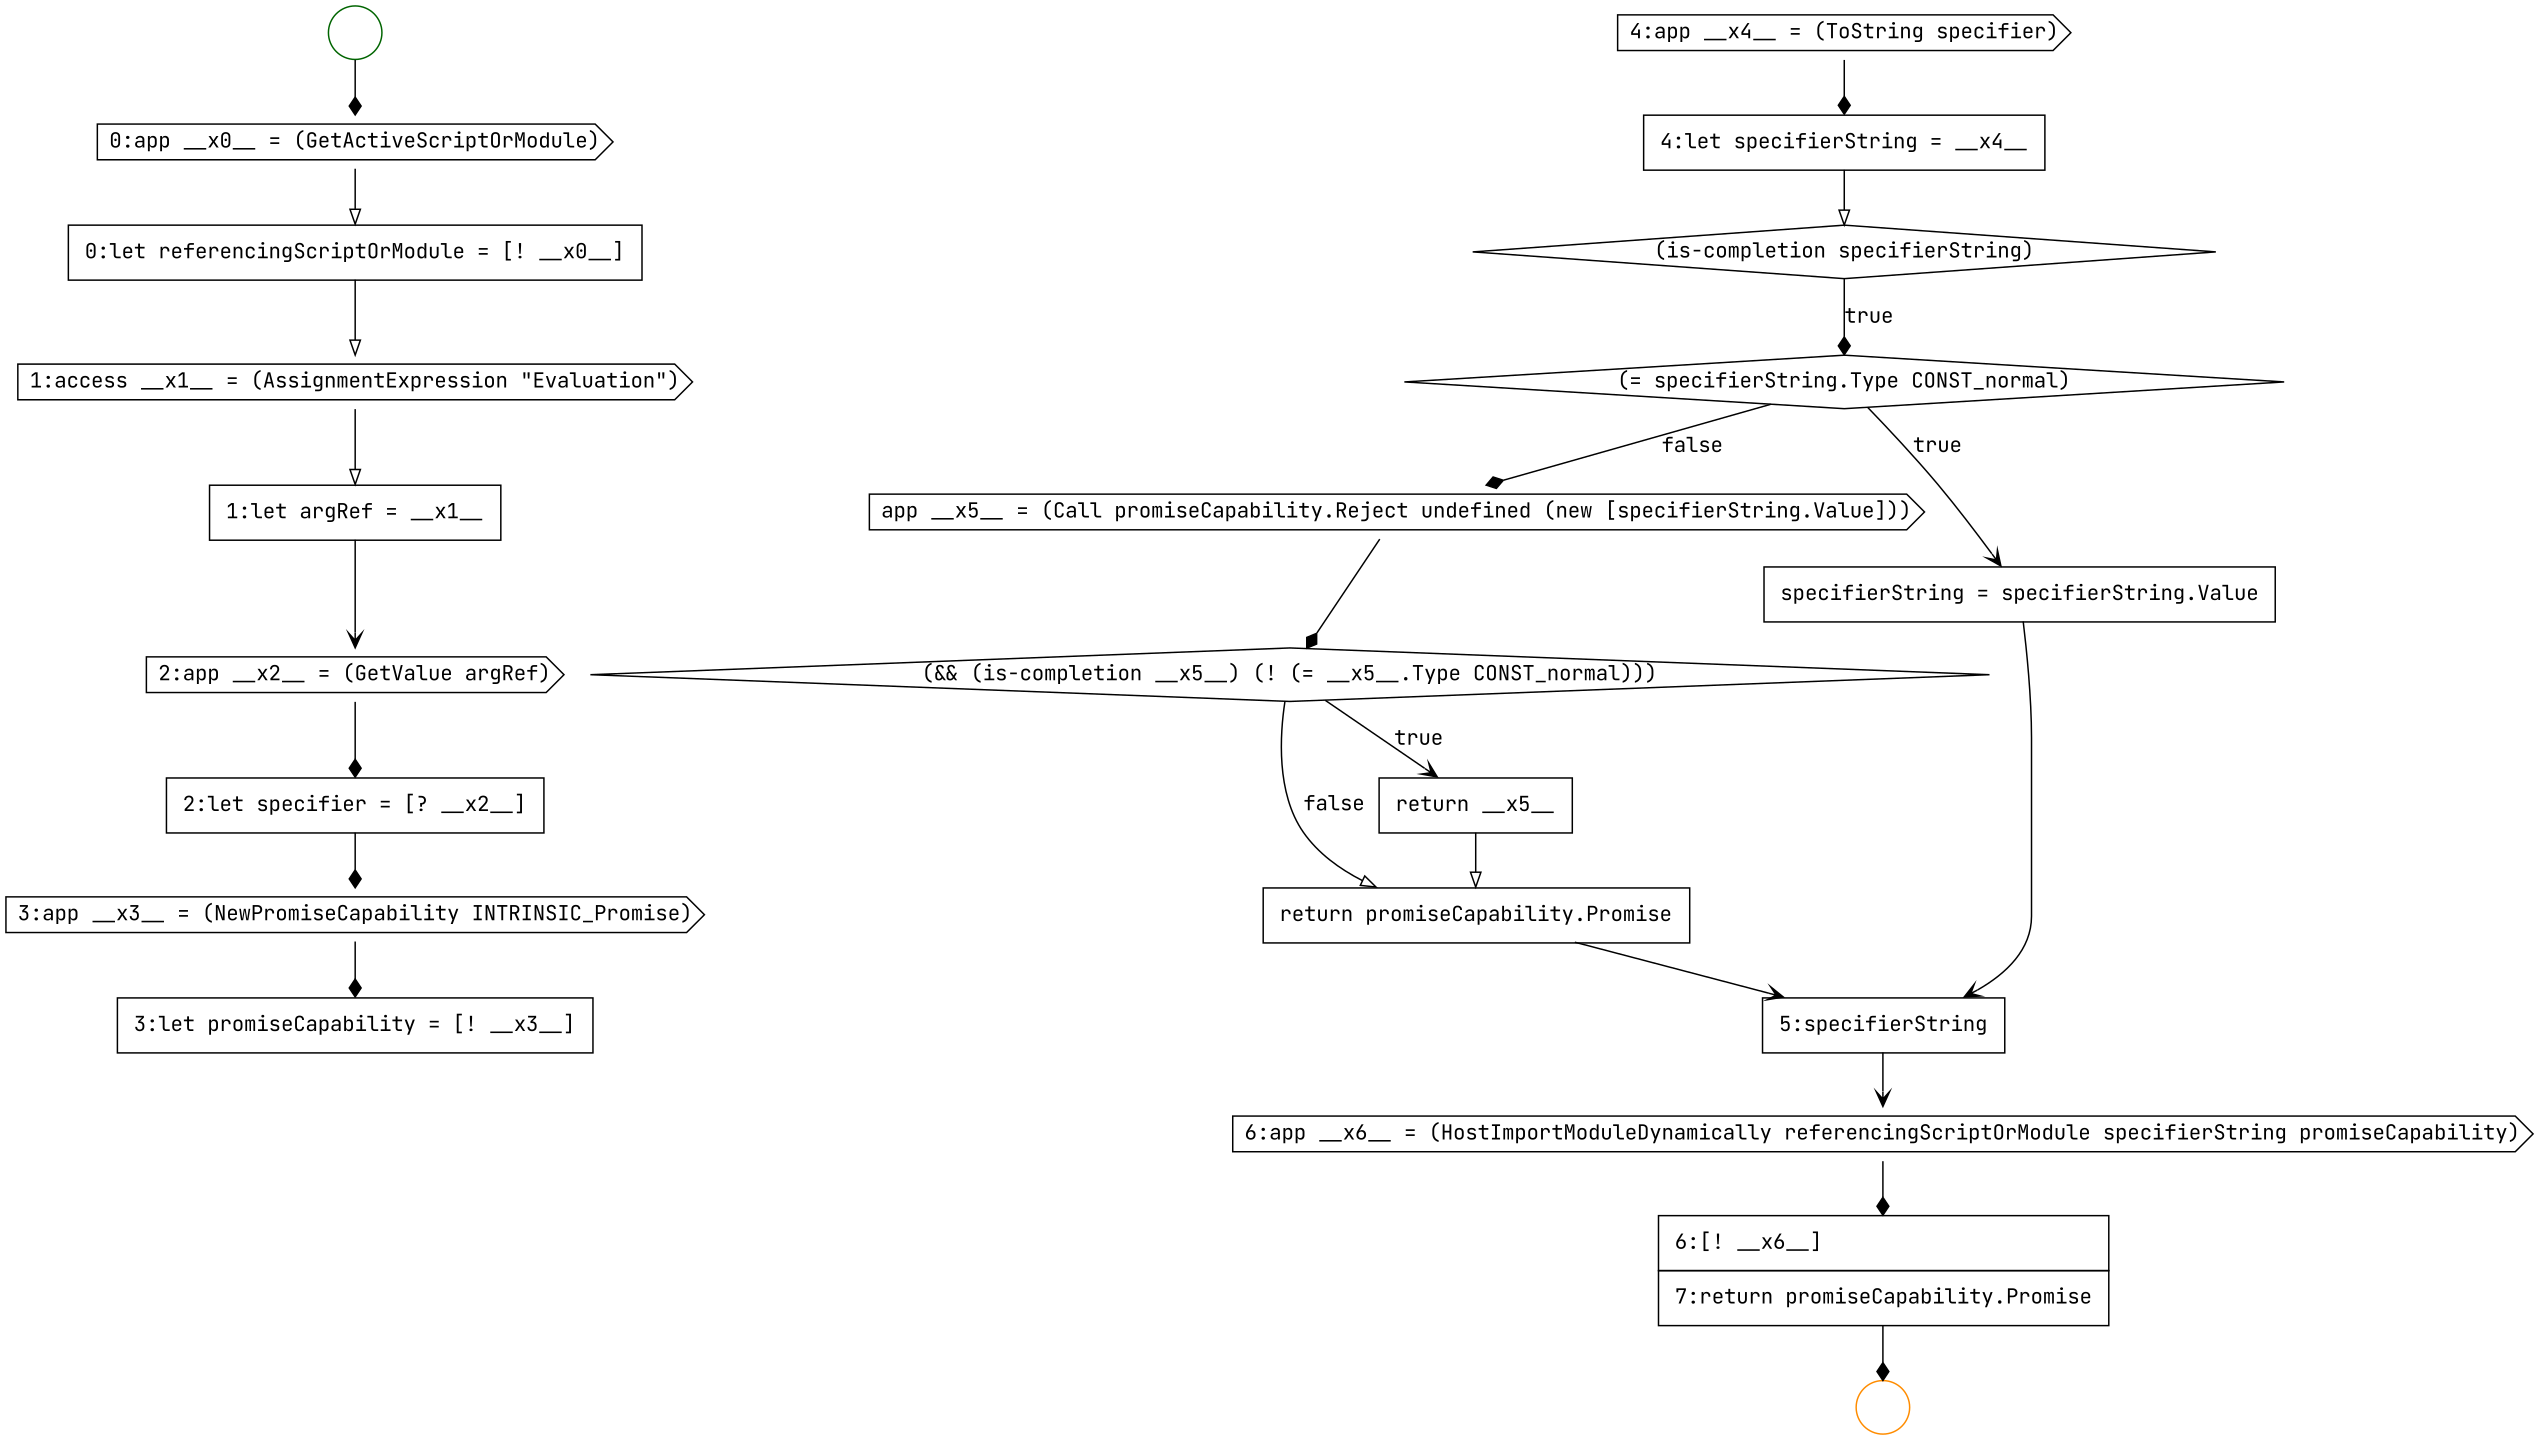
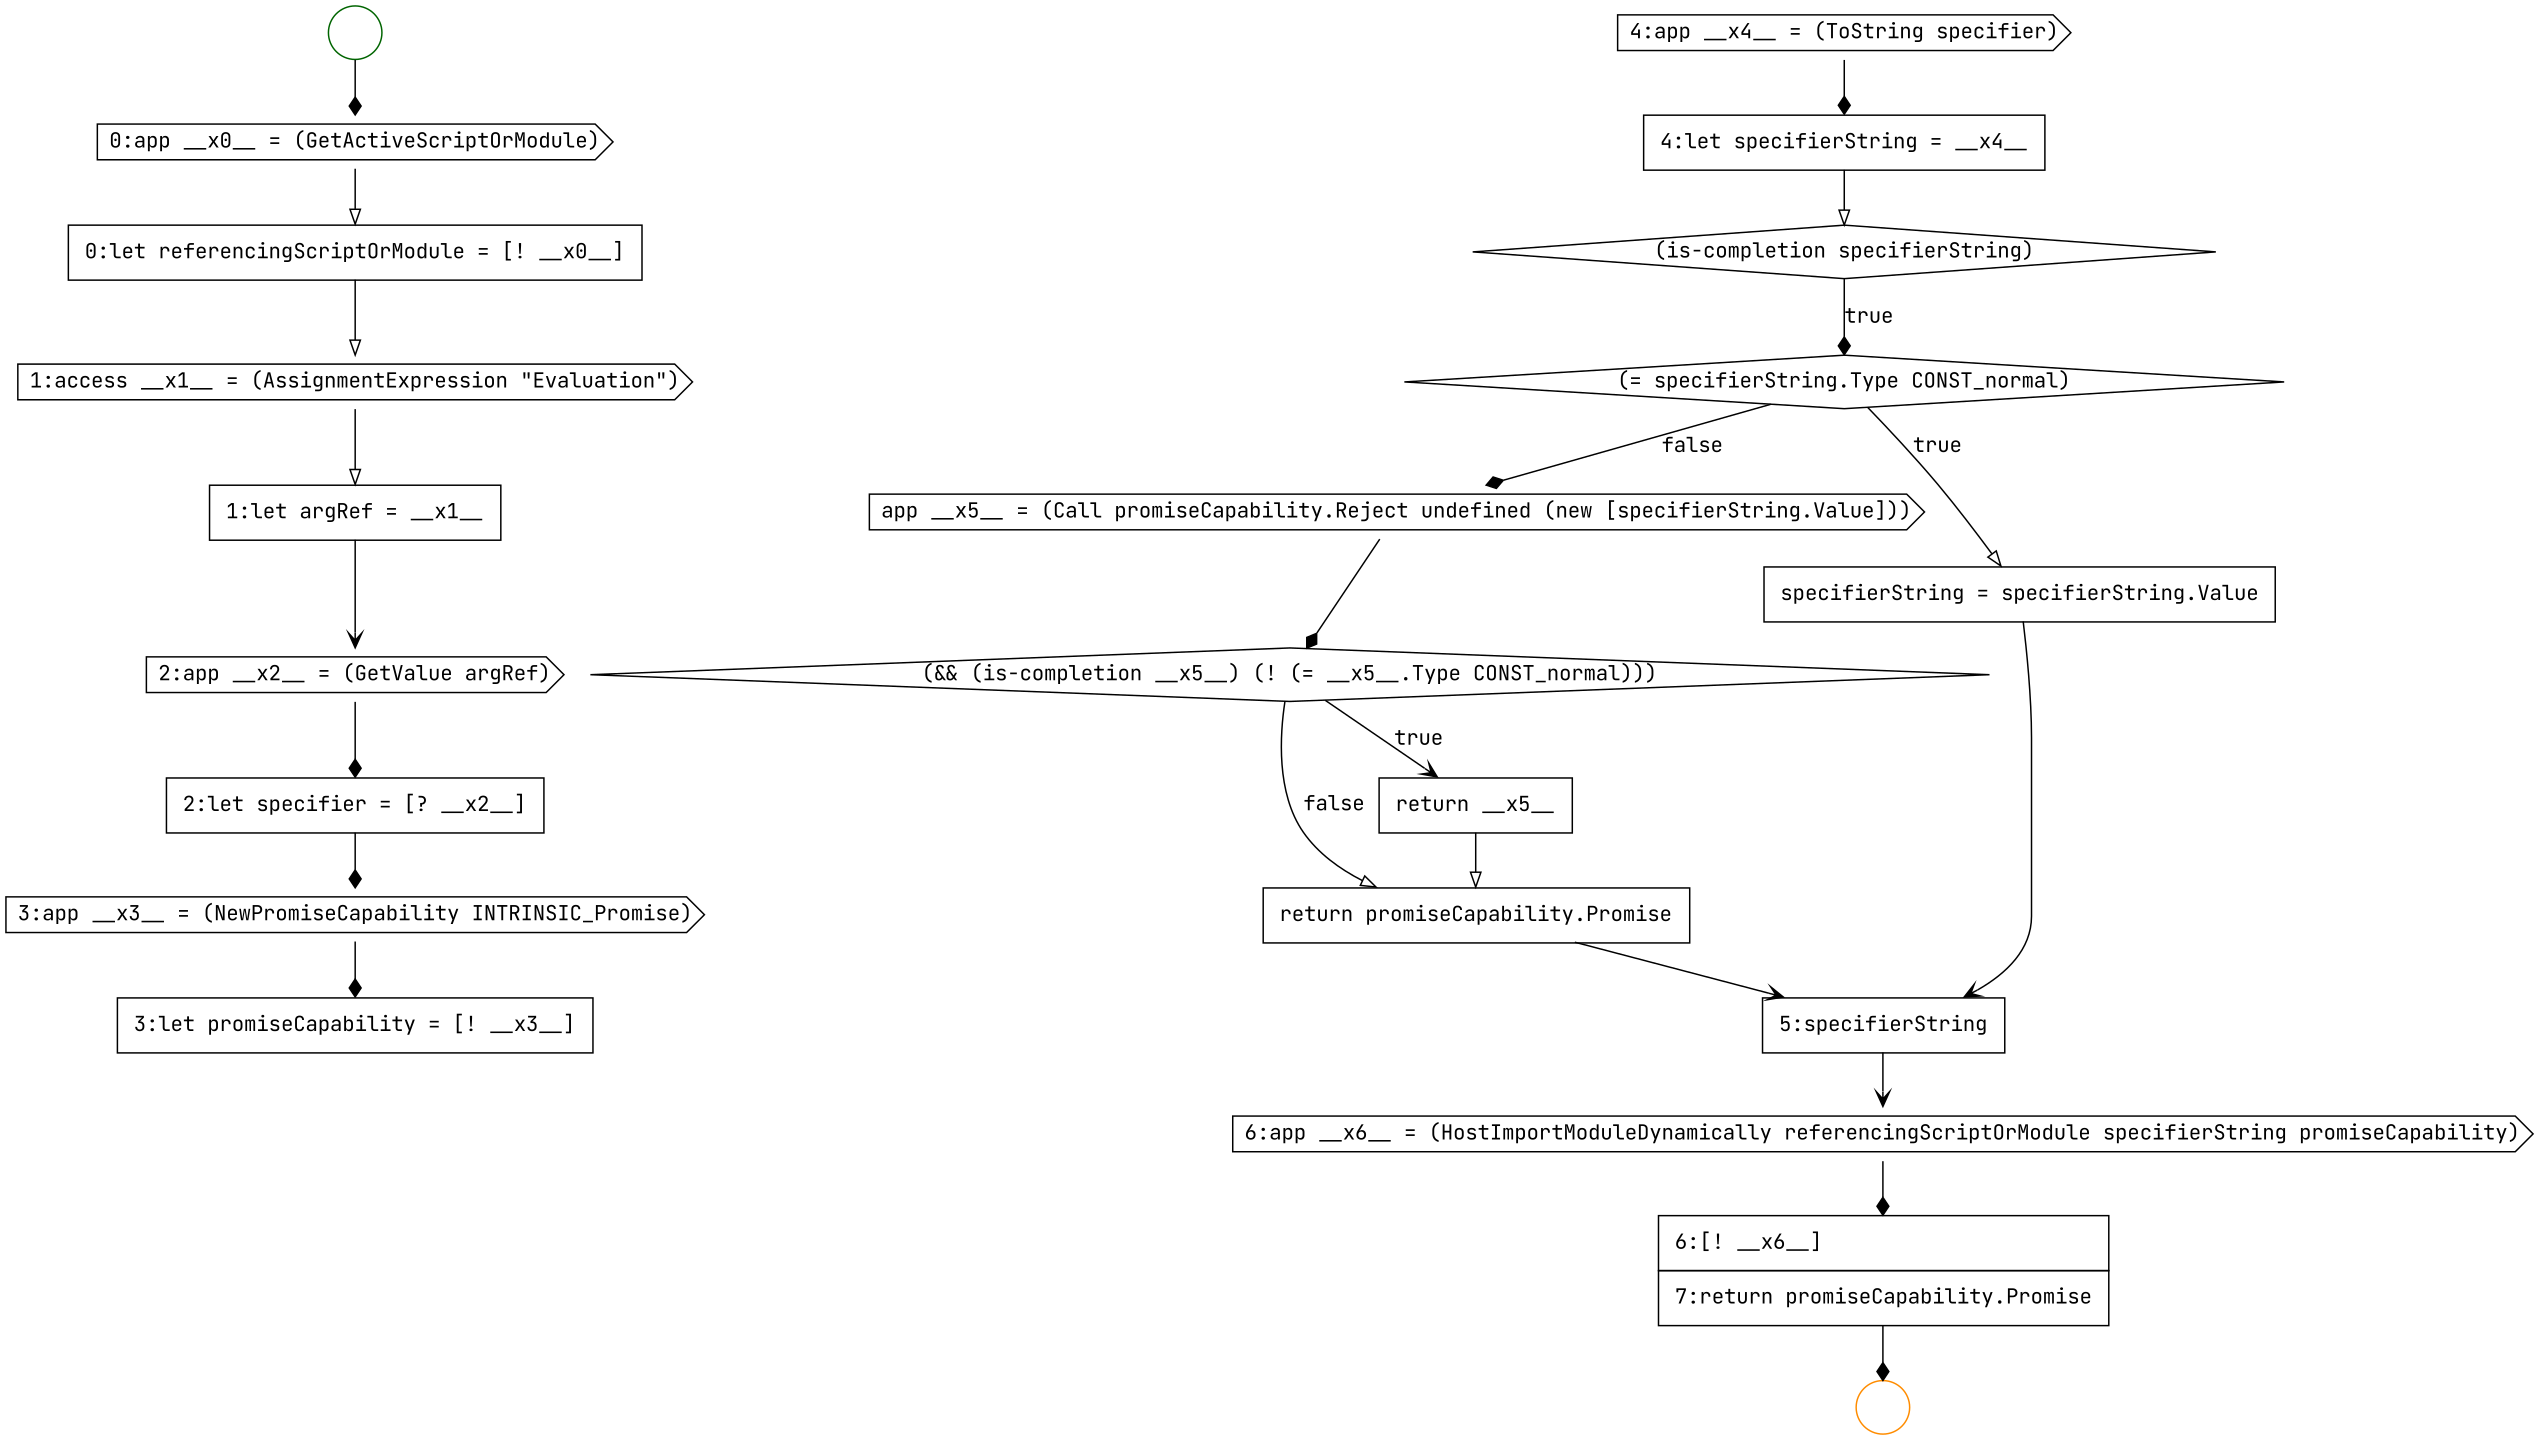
edge "(= specifierString.Type CONST_normal)" -> "specifierString = specifierString.Value": arrowhead vee -> onormal
